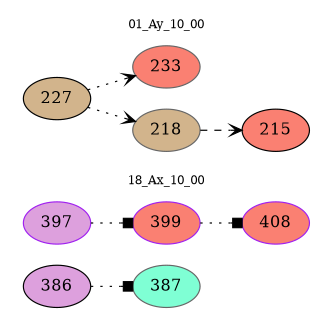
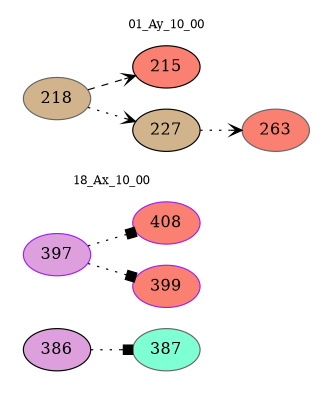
node "233": label "233" -> "263"
edge "227" -> "218": reversed
edge "399" -> "408": now "397" -> "408"
